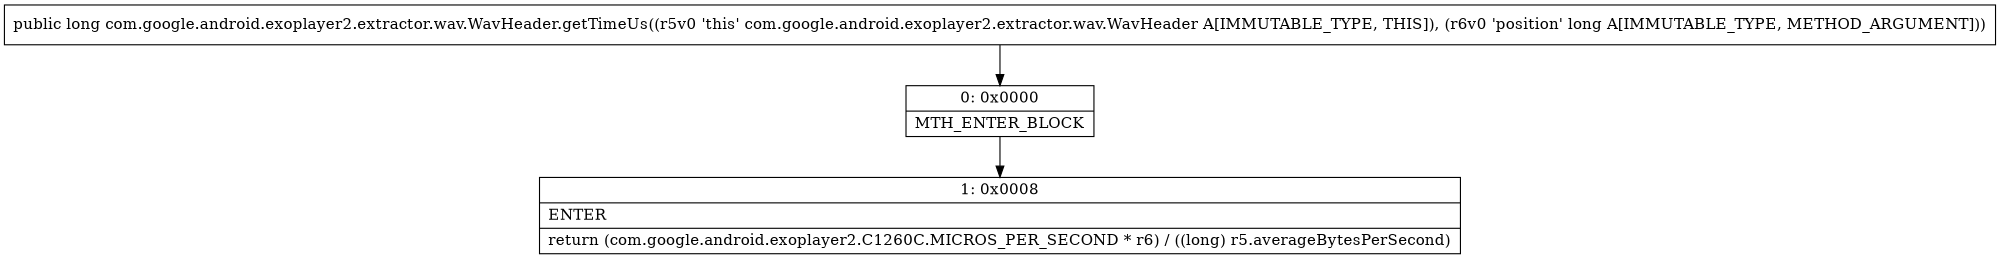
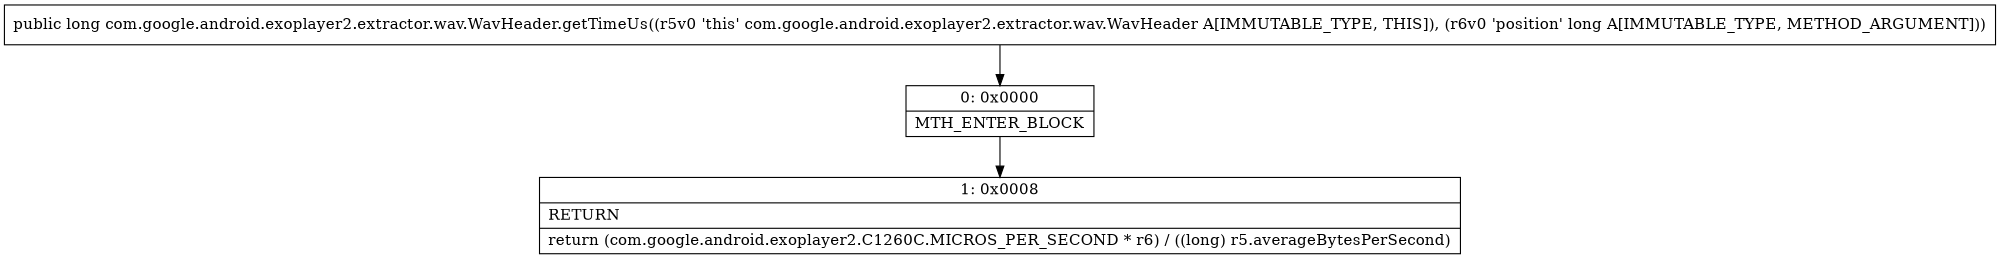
node "1: 0x0008": text "ENTER" -> "RETURN"
